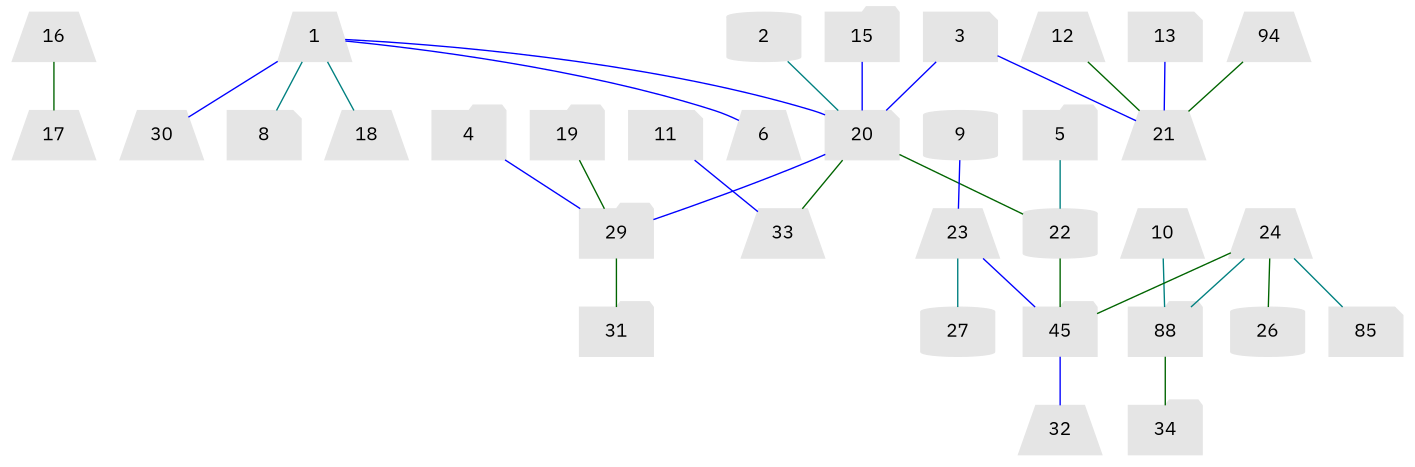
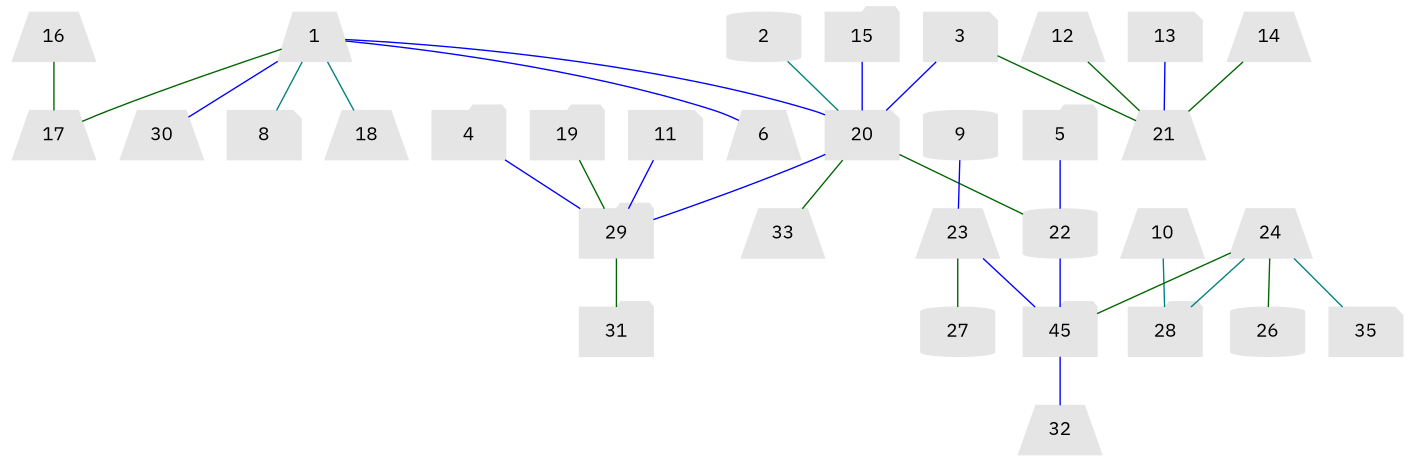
node "94": label "94" -> "14"
edge "1" -- "17": added
edge "3" -- "21": color blue -> darkgreen
edge "5" -- "22": color teal -> blue
edge "11" -- "33": now "11" -- "29"
edge "23" -- "27": color teal -> darkgreen
edge "22" -- "45": color darkgreen -> blue
node "88": label "88" -> "28"
node "85": label "85" -> "35"
node "34": removed
